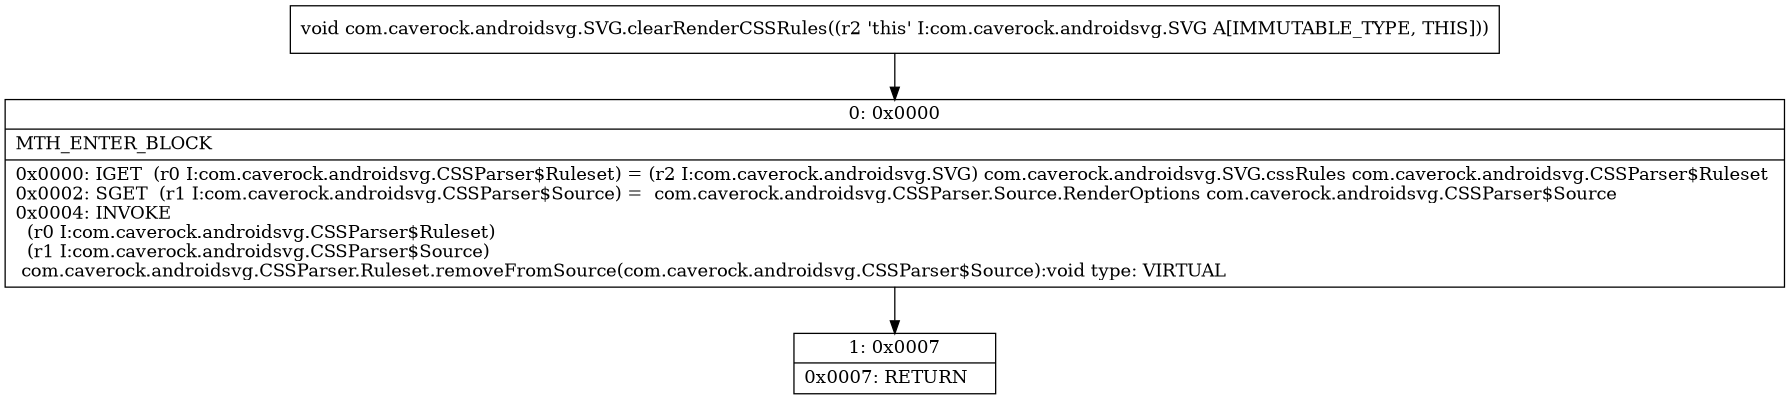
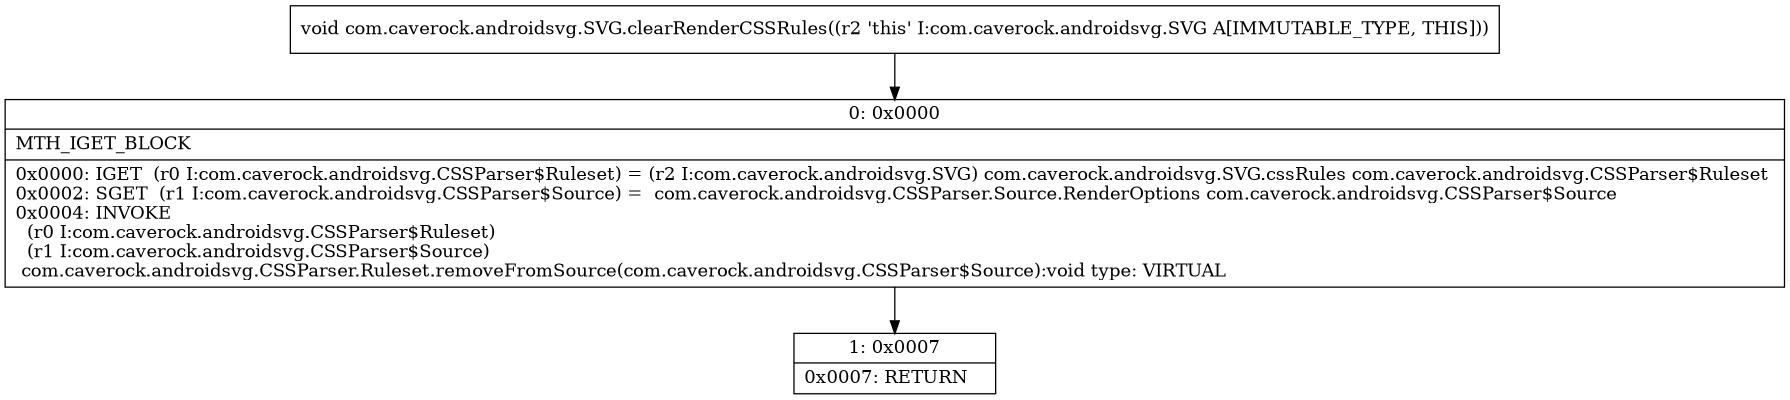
node "0: 0x0000": text "MTH_ENTER_BLOCK" -> "MTH_IGET_BLOCK"
